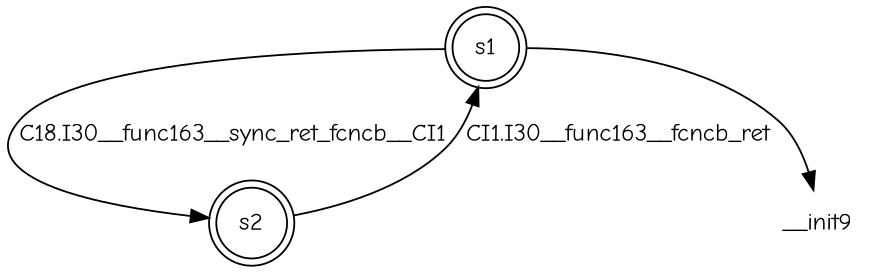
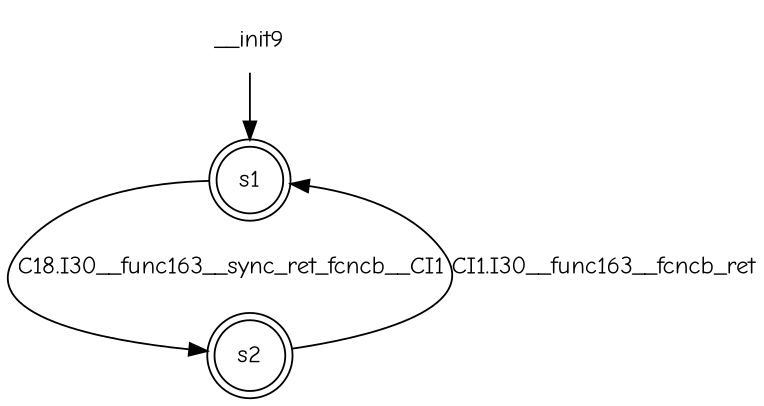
edge "s1" -> "__init9": reversed
